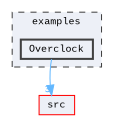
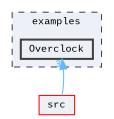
edge "Overclock" -> "src": reversed
